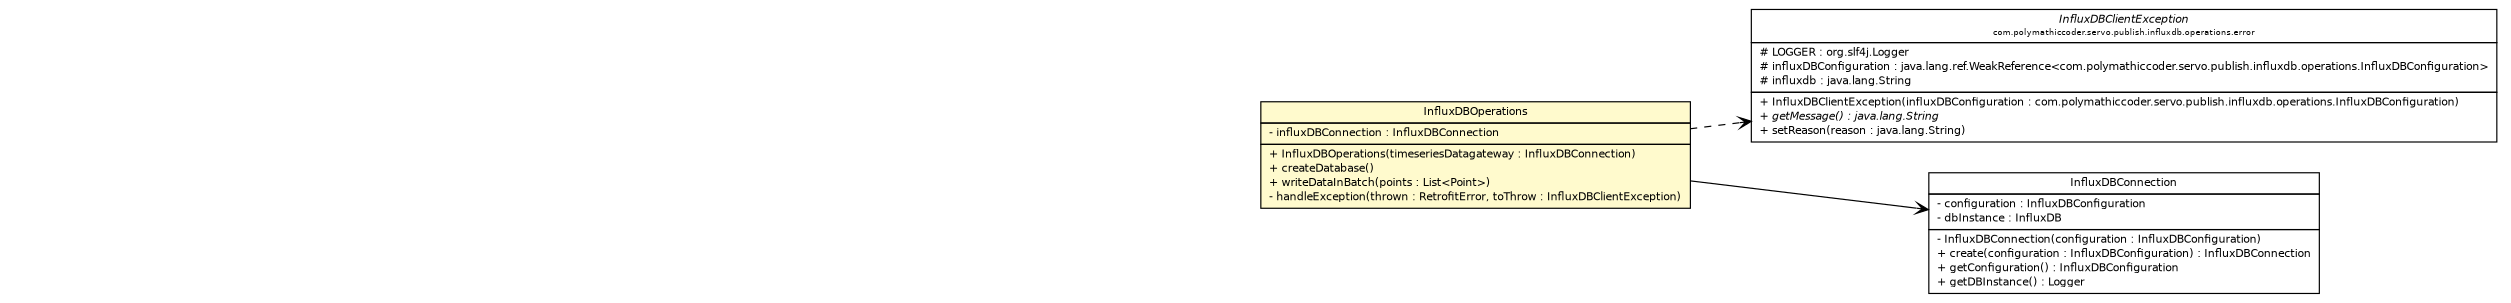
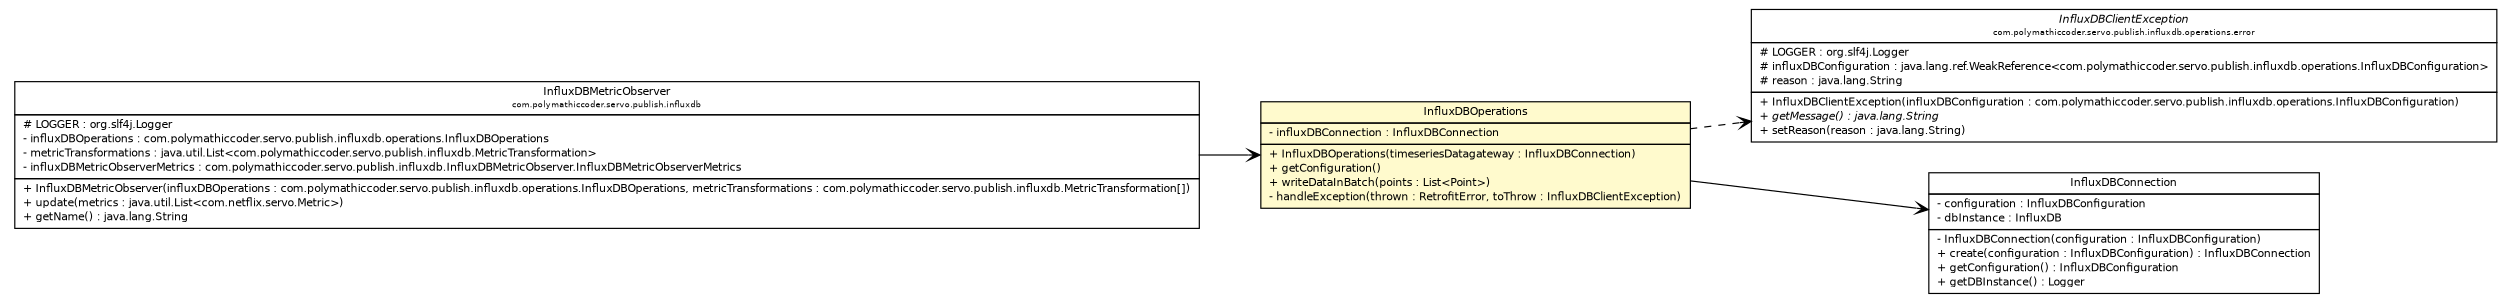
node "InfluxDBClientException": text "# influxdb : java.lang.String" -> "# reason : java.lang.String"
node "InfluxDBMetricObserver": added
node "InfluxDBOperations": text "+ createDatabase()" -> "+ getConfiguration()"
